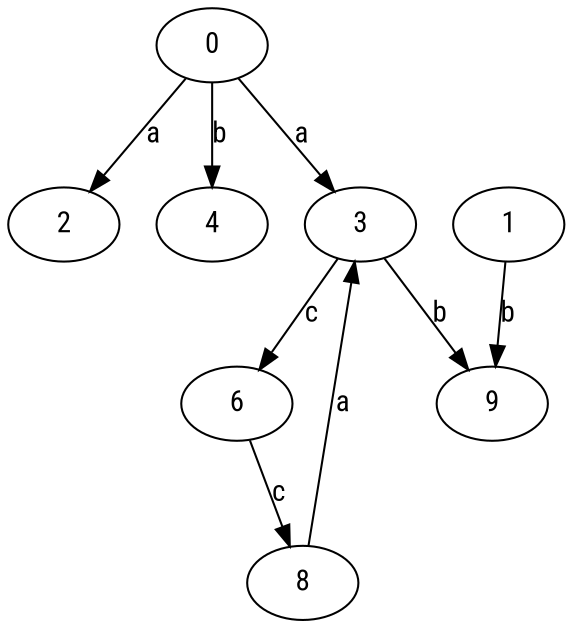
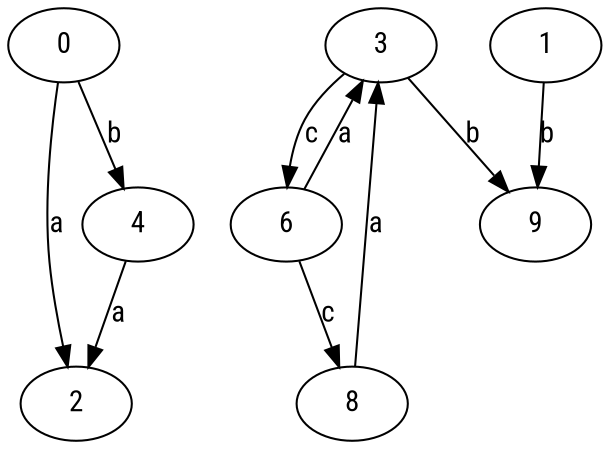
edge "0" -> "3": now "6" -> "3"
edge "4" -> "2": added, label "a"
